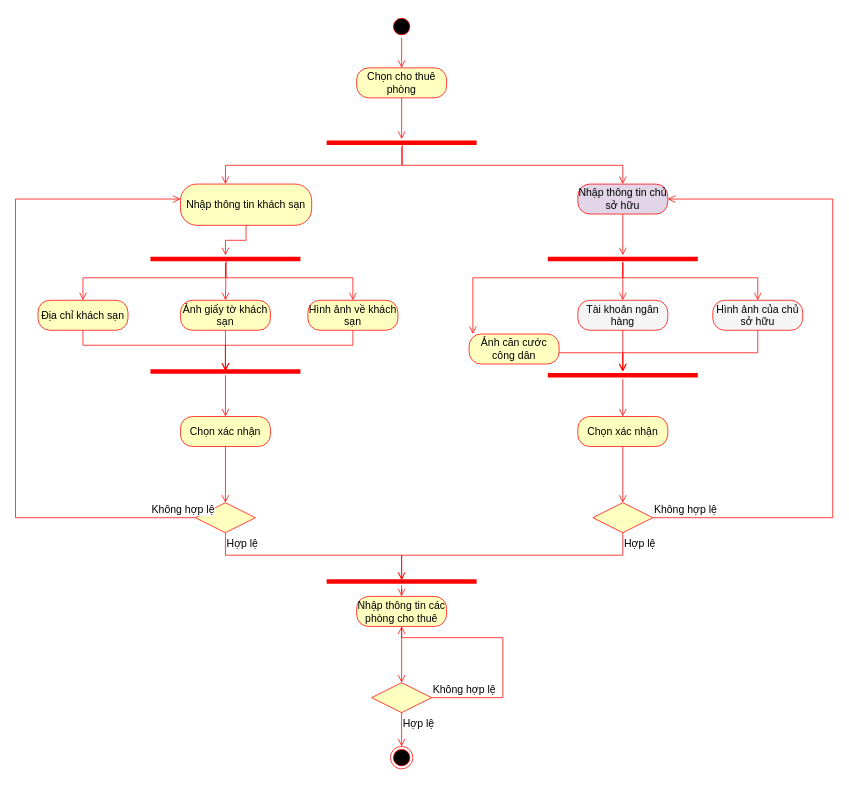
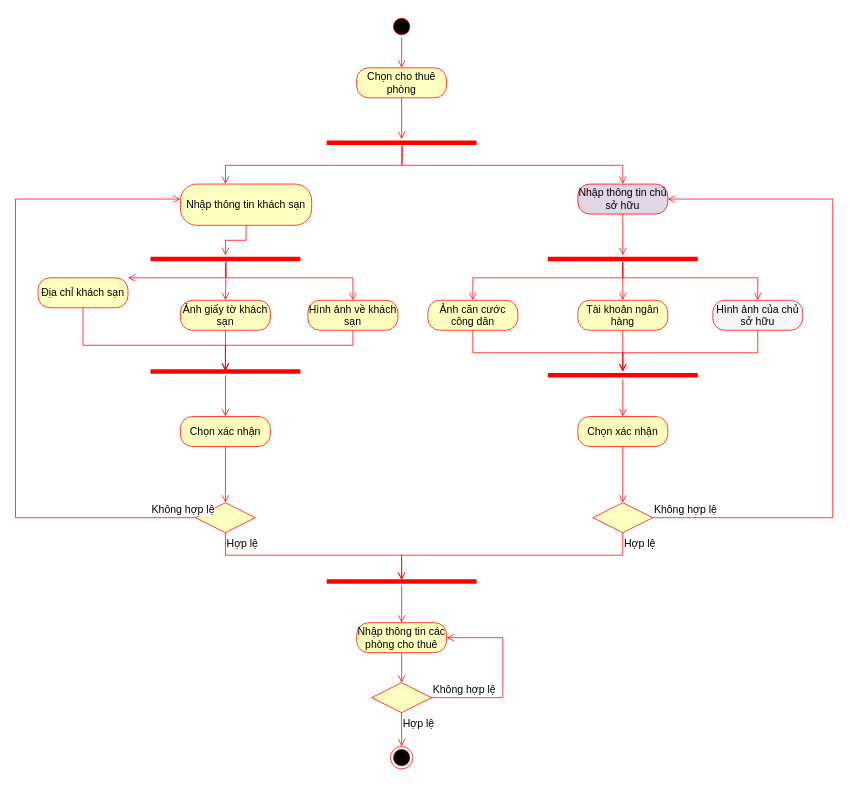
node "Địa chỉ khách sạn": moved (83, 315) -> (83, 293)
node "Tài khoản ngân hàng": fillcolor #f5f5f5 -> #ffffc0
node "Ảnh căn cước công dân": moved (514, 349) -> (473, 315)
node "Nhập thông tin các phòng cho thuê": moved (402, 612) -> (402, 638)
